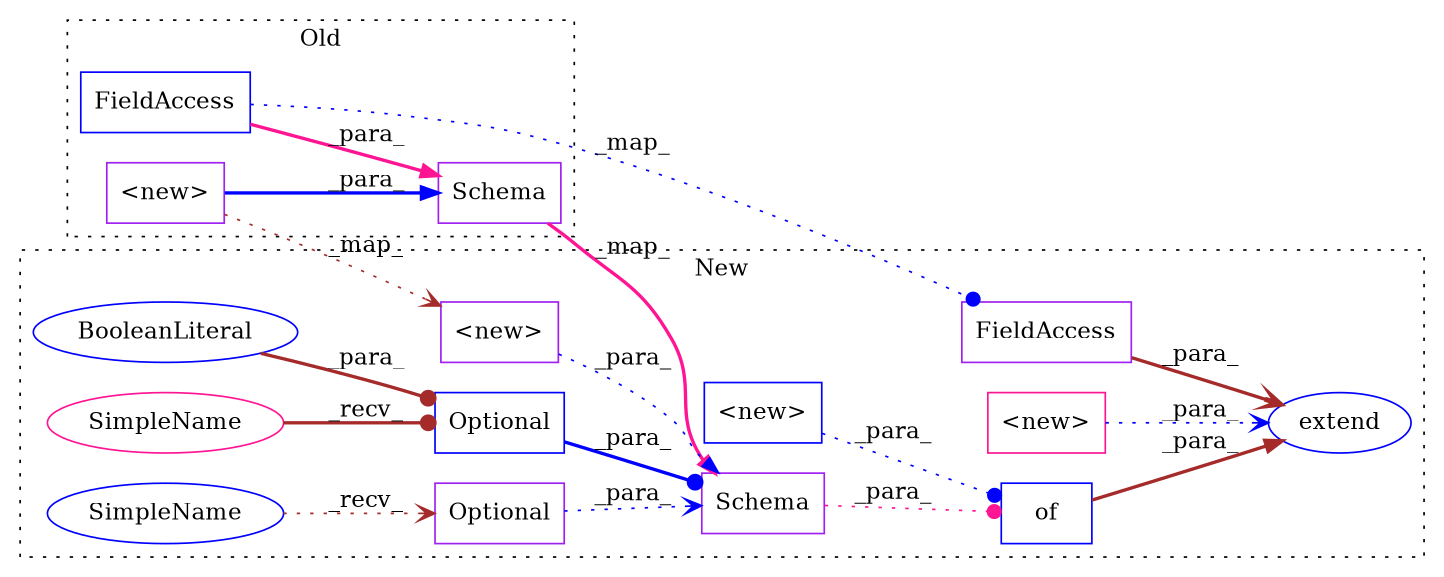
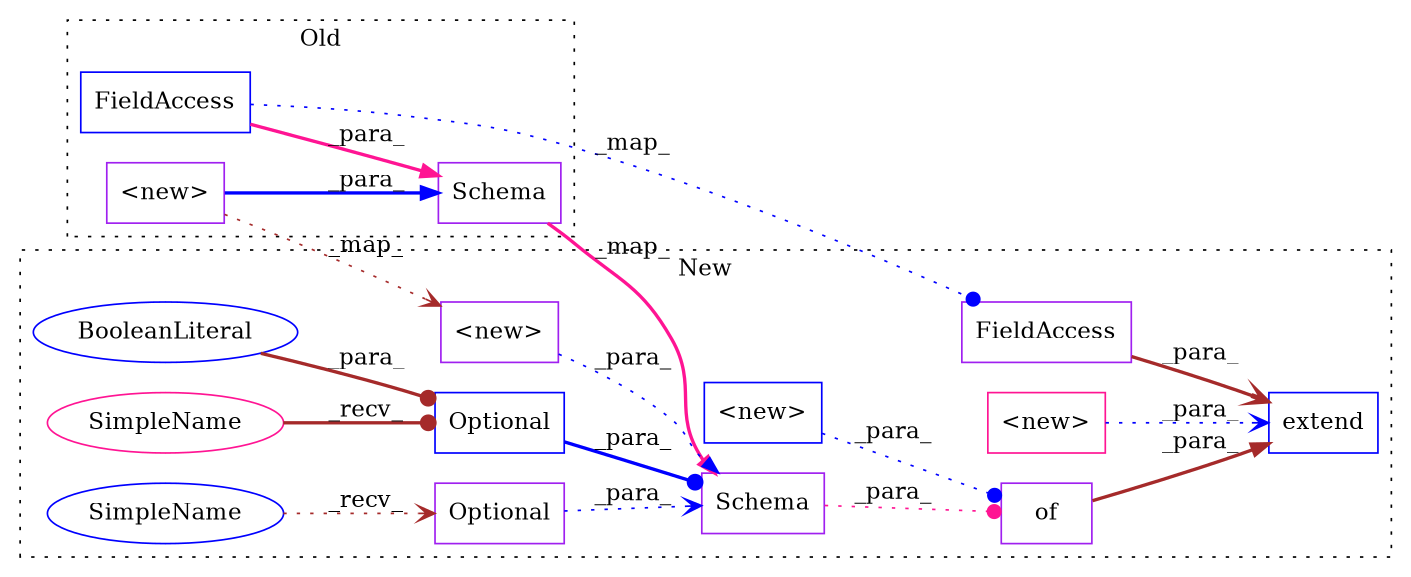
node "extend": shape ellipse -> box
node "of": color blue -> purple
